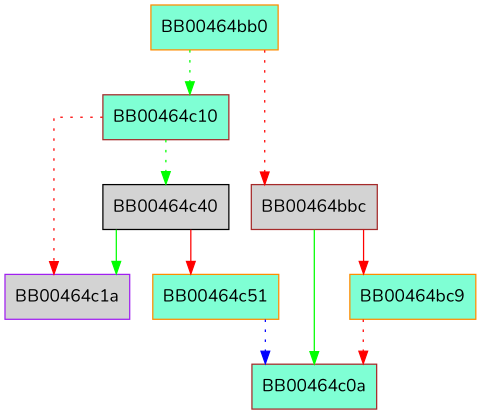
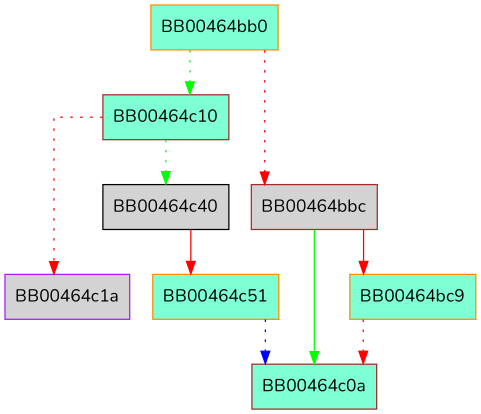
edge "BB00464c40" -> "BB00464c1a": removed
